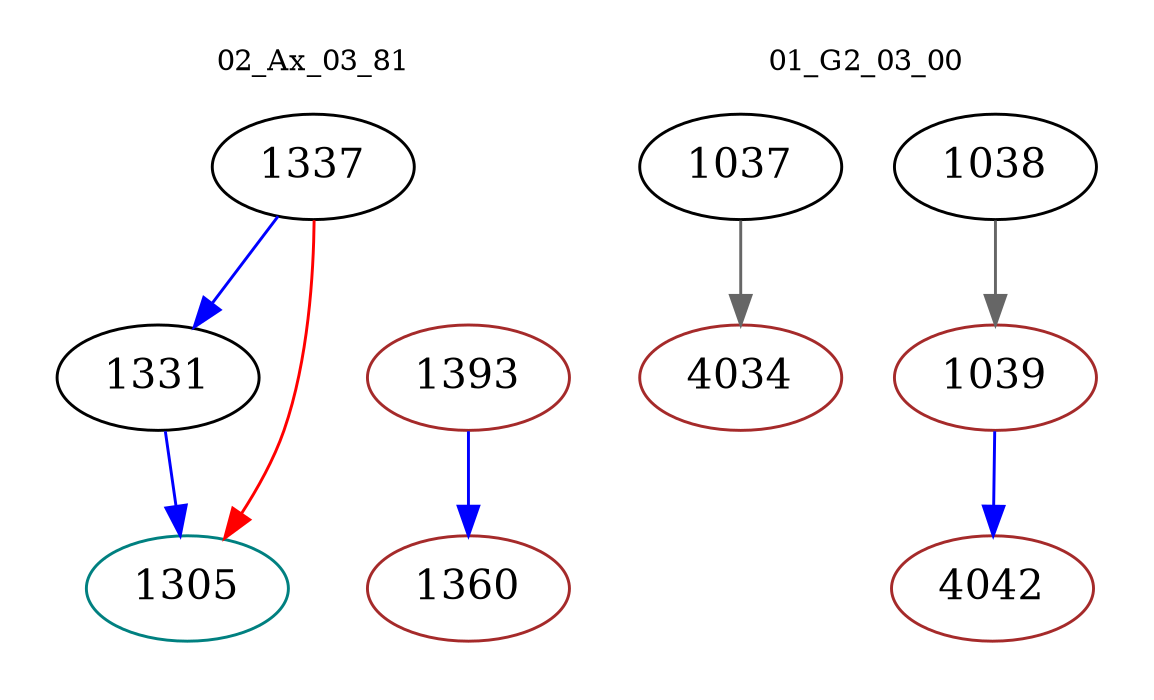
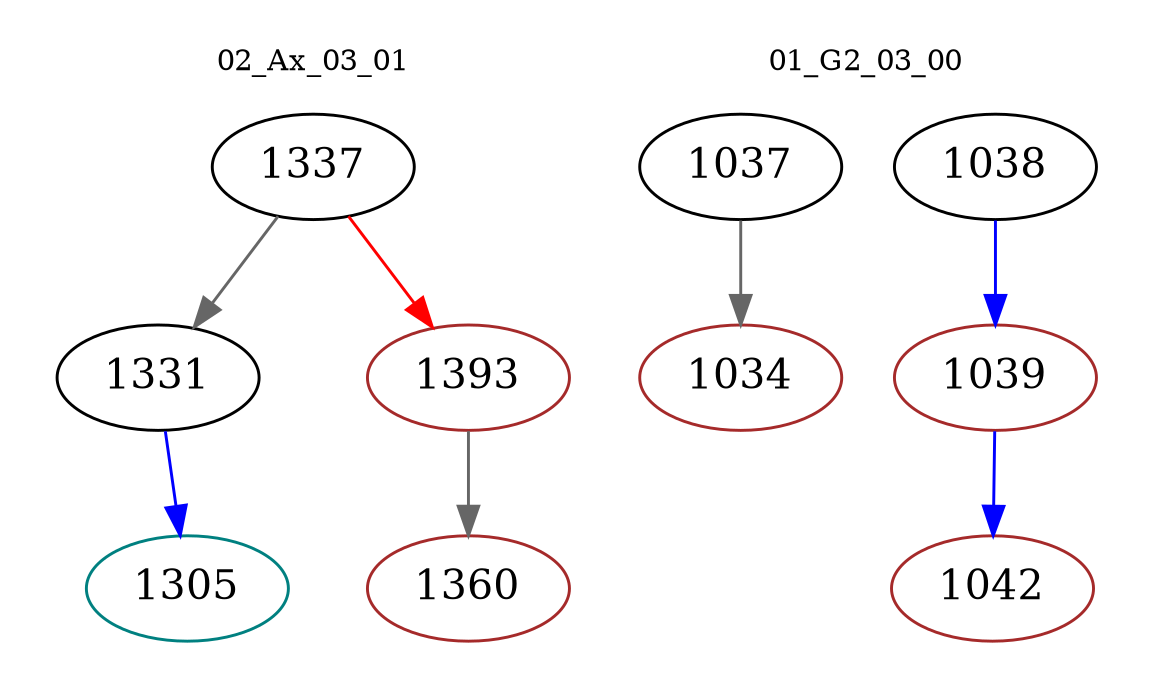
cluster "02_Ax_03_81": label "02_Ax_03_81" -> "02_Ax_03_01"
edge "1038" -> "1039": color gray40 -> blue
edge "1337" -> "1331": color blue -> gray40
edge "1337" -> "1305": now "1337" -> "1393"
node "4034": label "4034" -> "1034"
edge "1393" -> "1360": color blue -> gray40
node "4042": label "4042" -> "1042"
